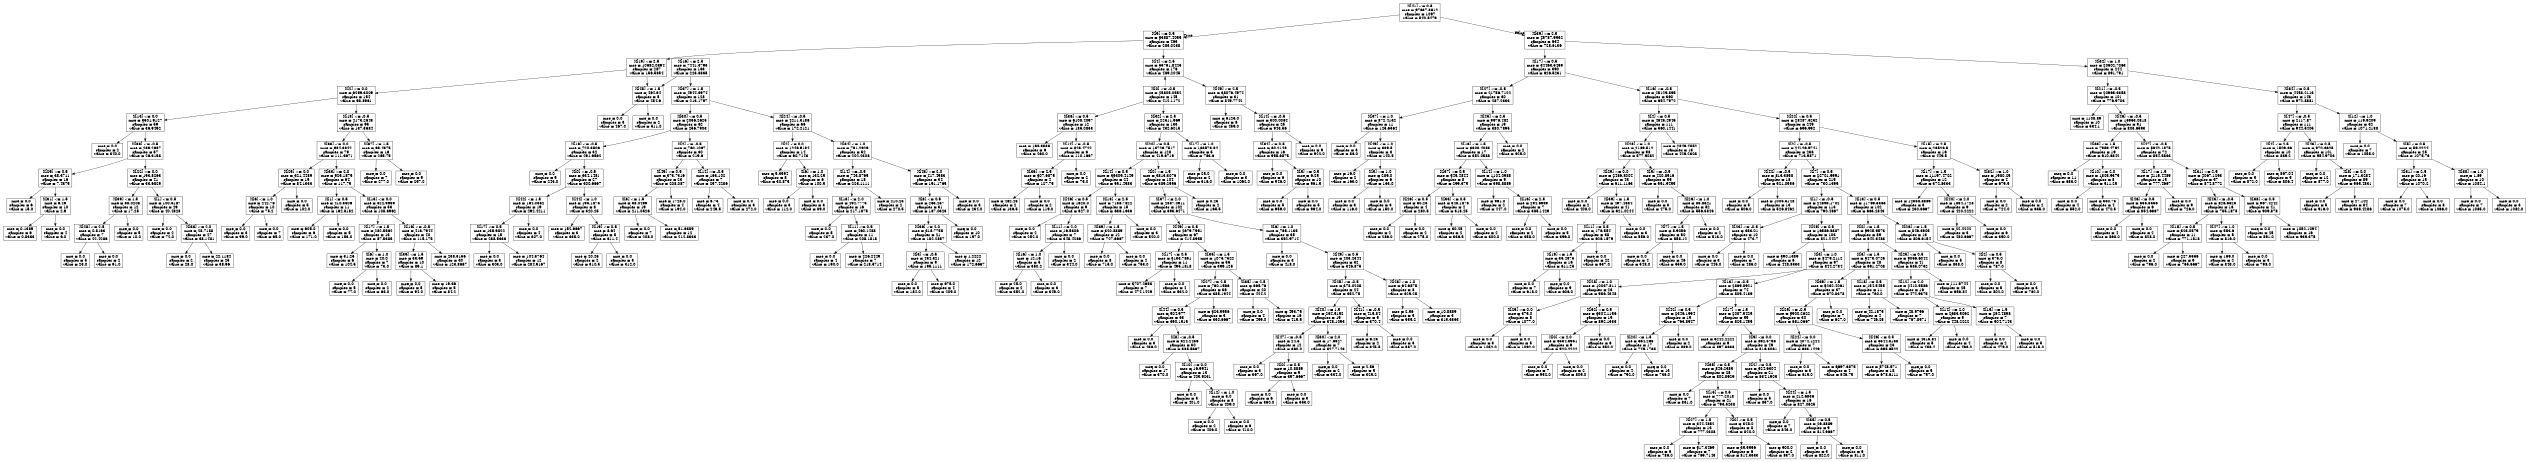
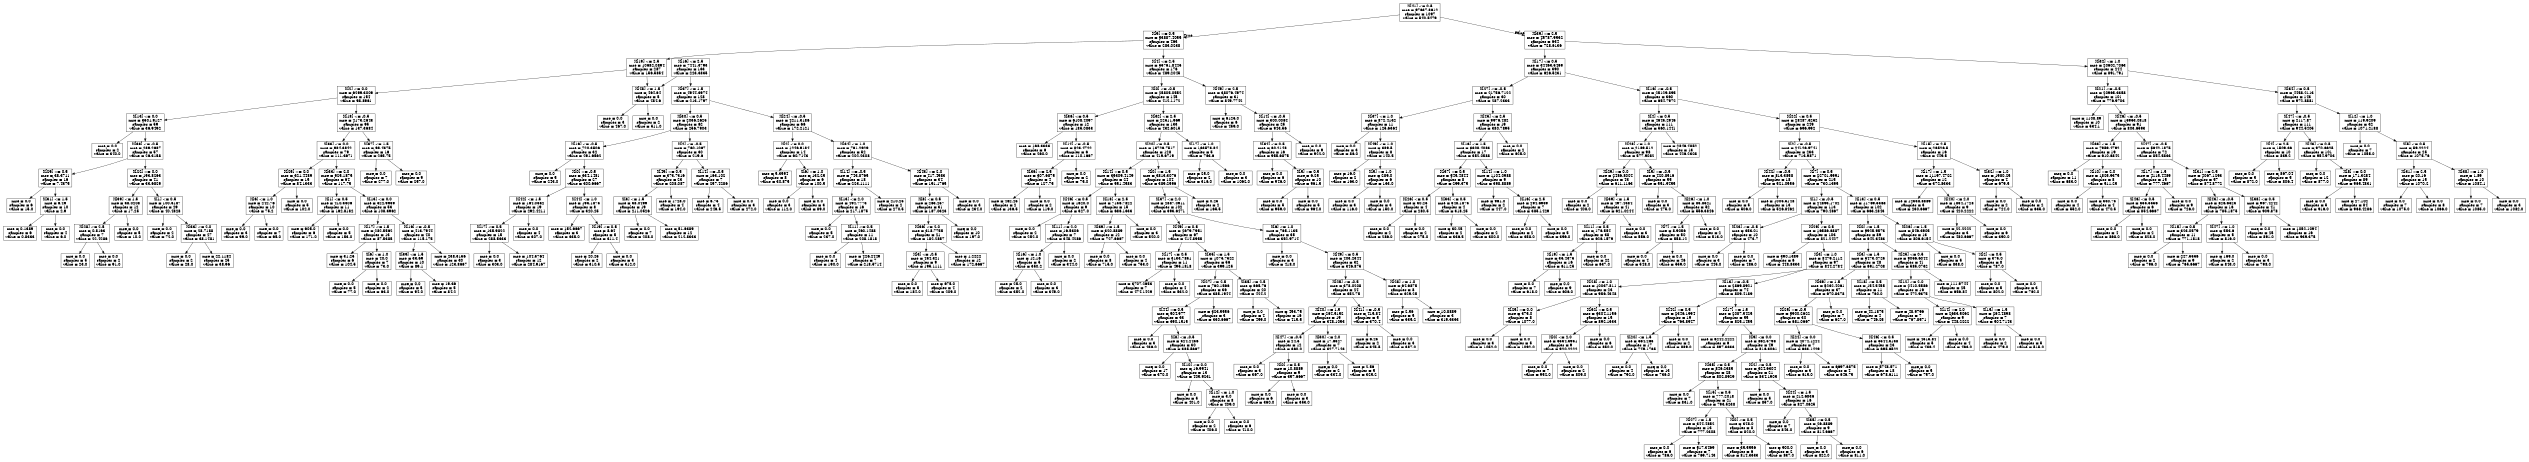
edge "X[0] <= -0.5 mse = 25805.0552 samples = 145 value = 412.1172" -> "X[4] <= 2.5 mse = 55761.8445 samples = 176 value = 489.2045": reversed
